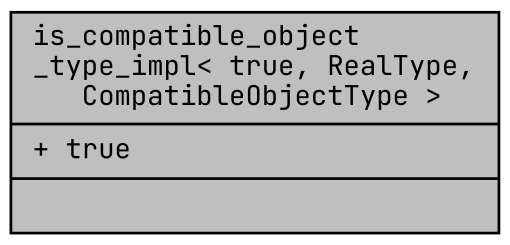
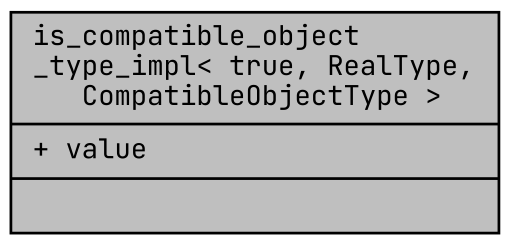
node "is_compatible_object": text "+ true" -> "+ value"
